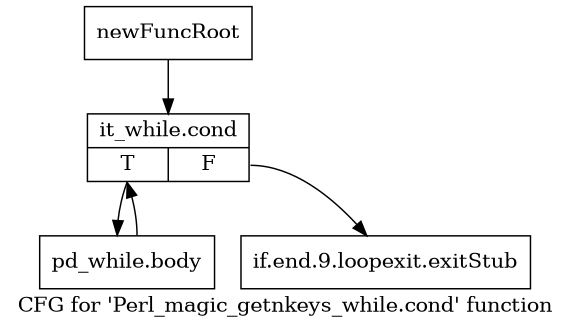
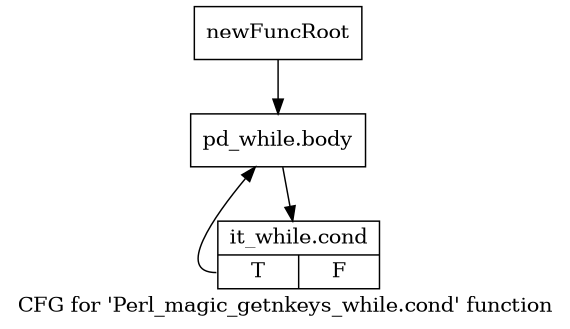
edge "newFuncRoot" -> "it_while.cond": now "newFuncRoot" -> "pd_while.body"
node "if.end.9.loopexit.exitStub": removed
